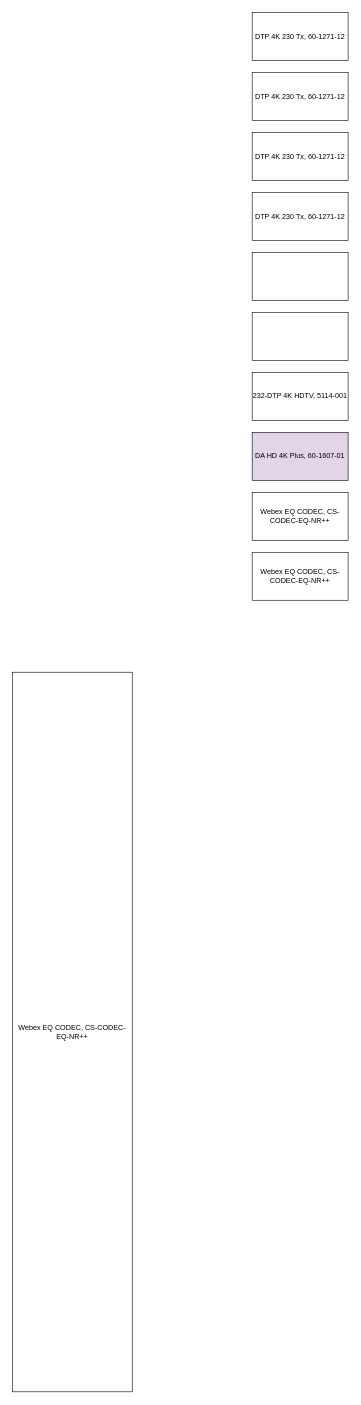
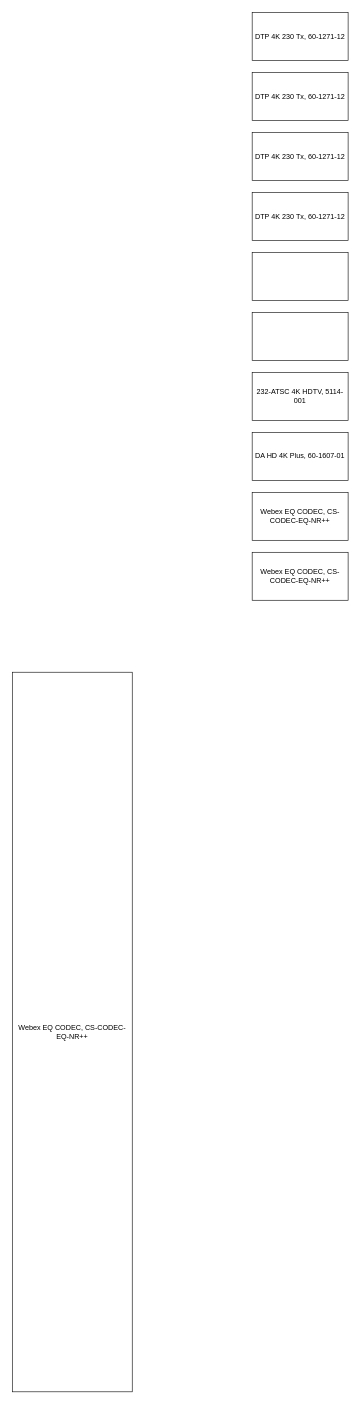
node "232-DTP 4K HDTV, 5114-001": label "232-DTP 4K HDTV, 5114-001" -> "232-ATSC 4K HDTV, 5114-001"
node "DA HD 4K Plus, 60-1607-01": fillcolor #e1d5e7 -> #ffffff
